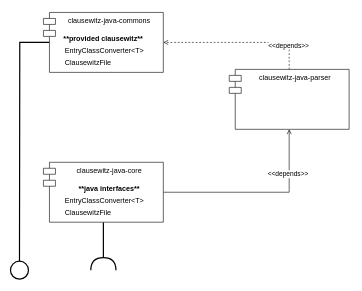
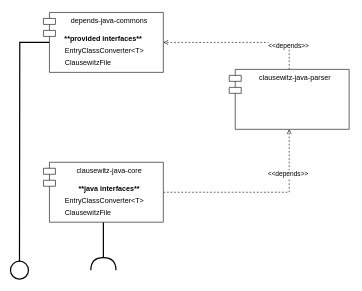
node "clausewitz-java-commons": label "clausewitz-java-commons" -> "depends-java-commons"
node "**provided clausewitz**": label "**provided clausewitz**" -> "**provided interfaces**"
edge "clausewitz-java-core" -> "clausewitz-java-parser": style solid -> dashed
